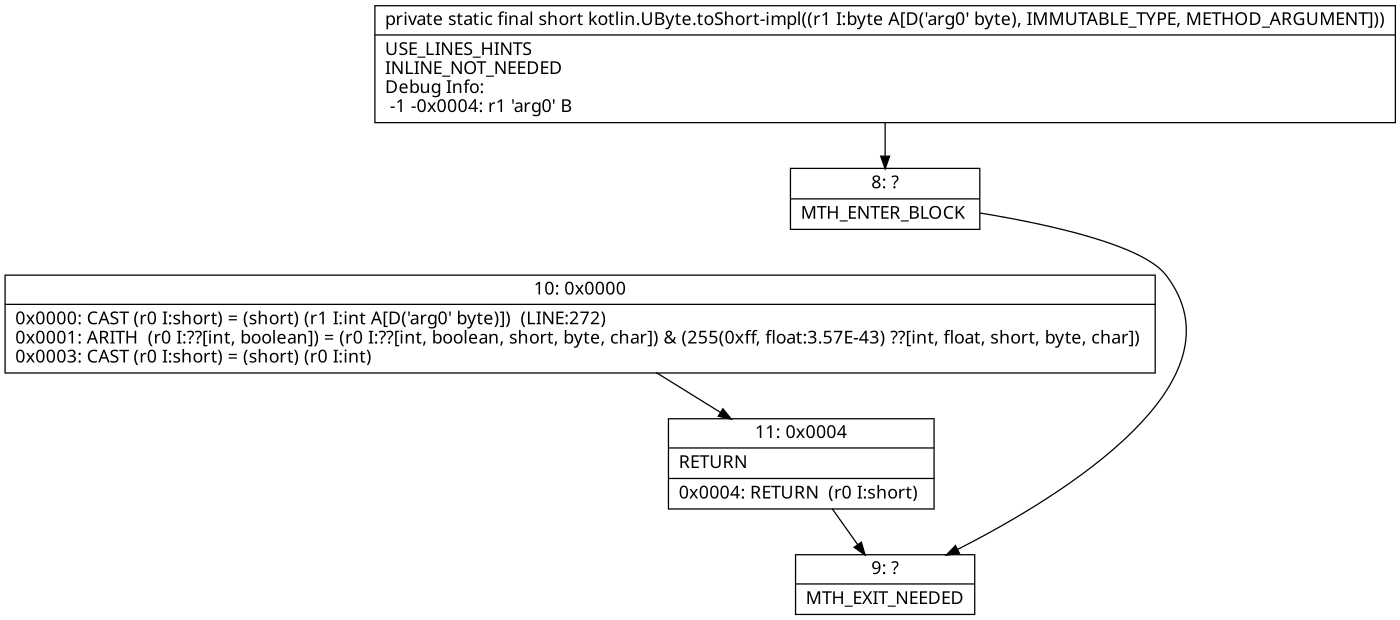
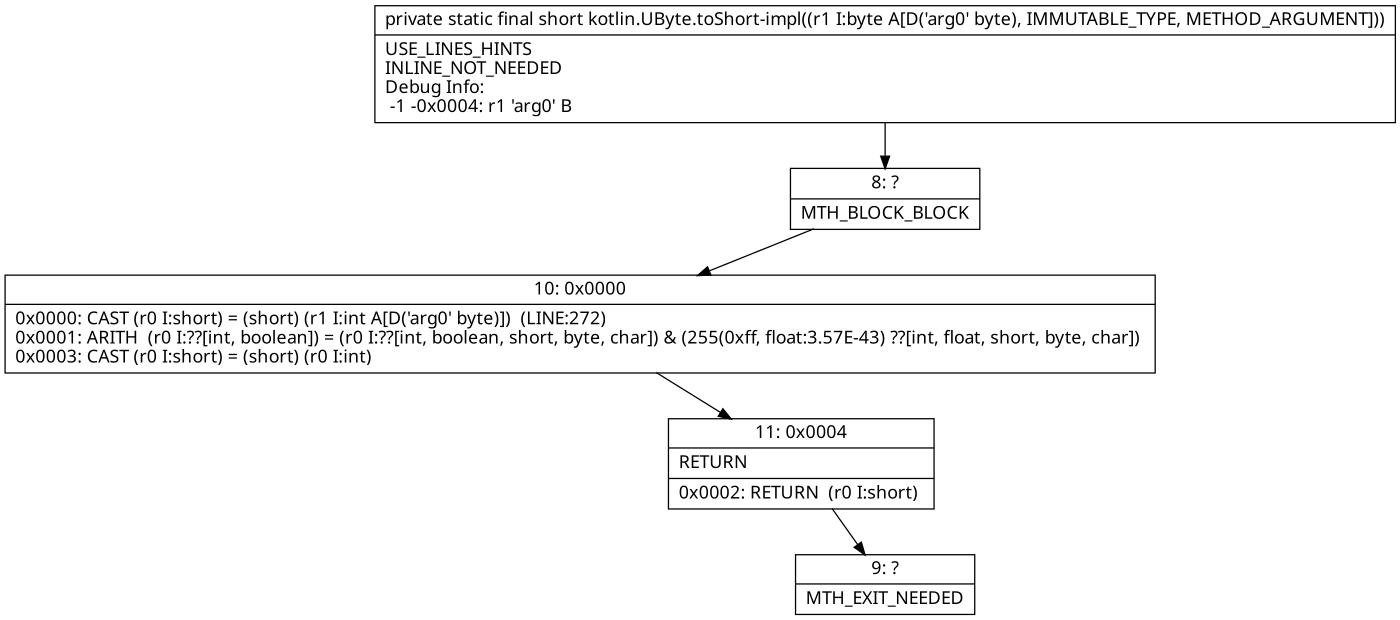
node "8: ?": text "MTH_ENTER_BLOCK" -> "MTH_BLOCK_BLOCK"
edge "8: ?" -> "9: ?": now "8: ?" -> "10: 0x0000"
node "11: 0x0004": text "0x0004: RETURN  (r0 I:short)" -> "0x0002: RETURN  (r0 I:short)"
